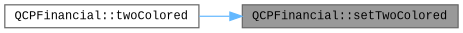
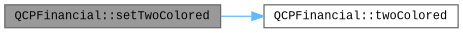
edge "QCPFinancial::twoColored" -> "QCPFinancial::setTwoColored": reversed
